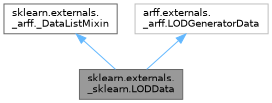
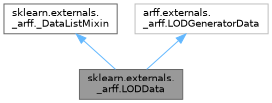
node "sklearn.externals. _sklearn.LODData": label "sklearn.externals. _sklearn.LODData" -> "sklearn.externals. _arff.LODData"
